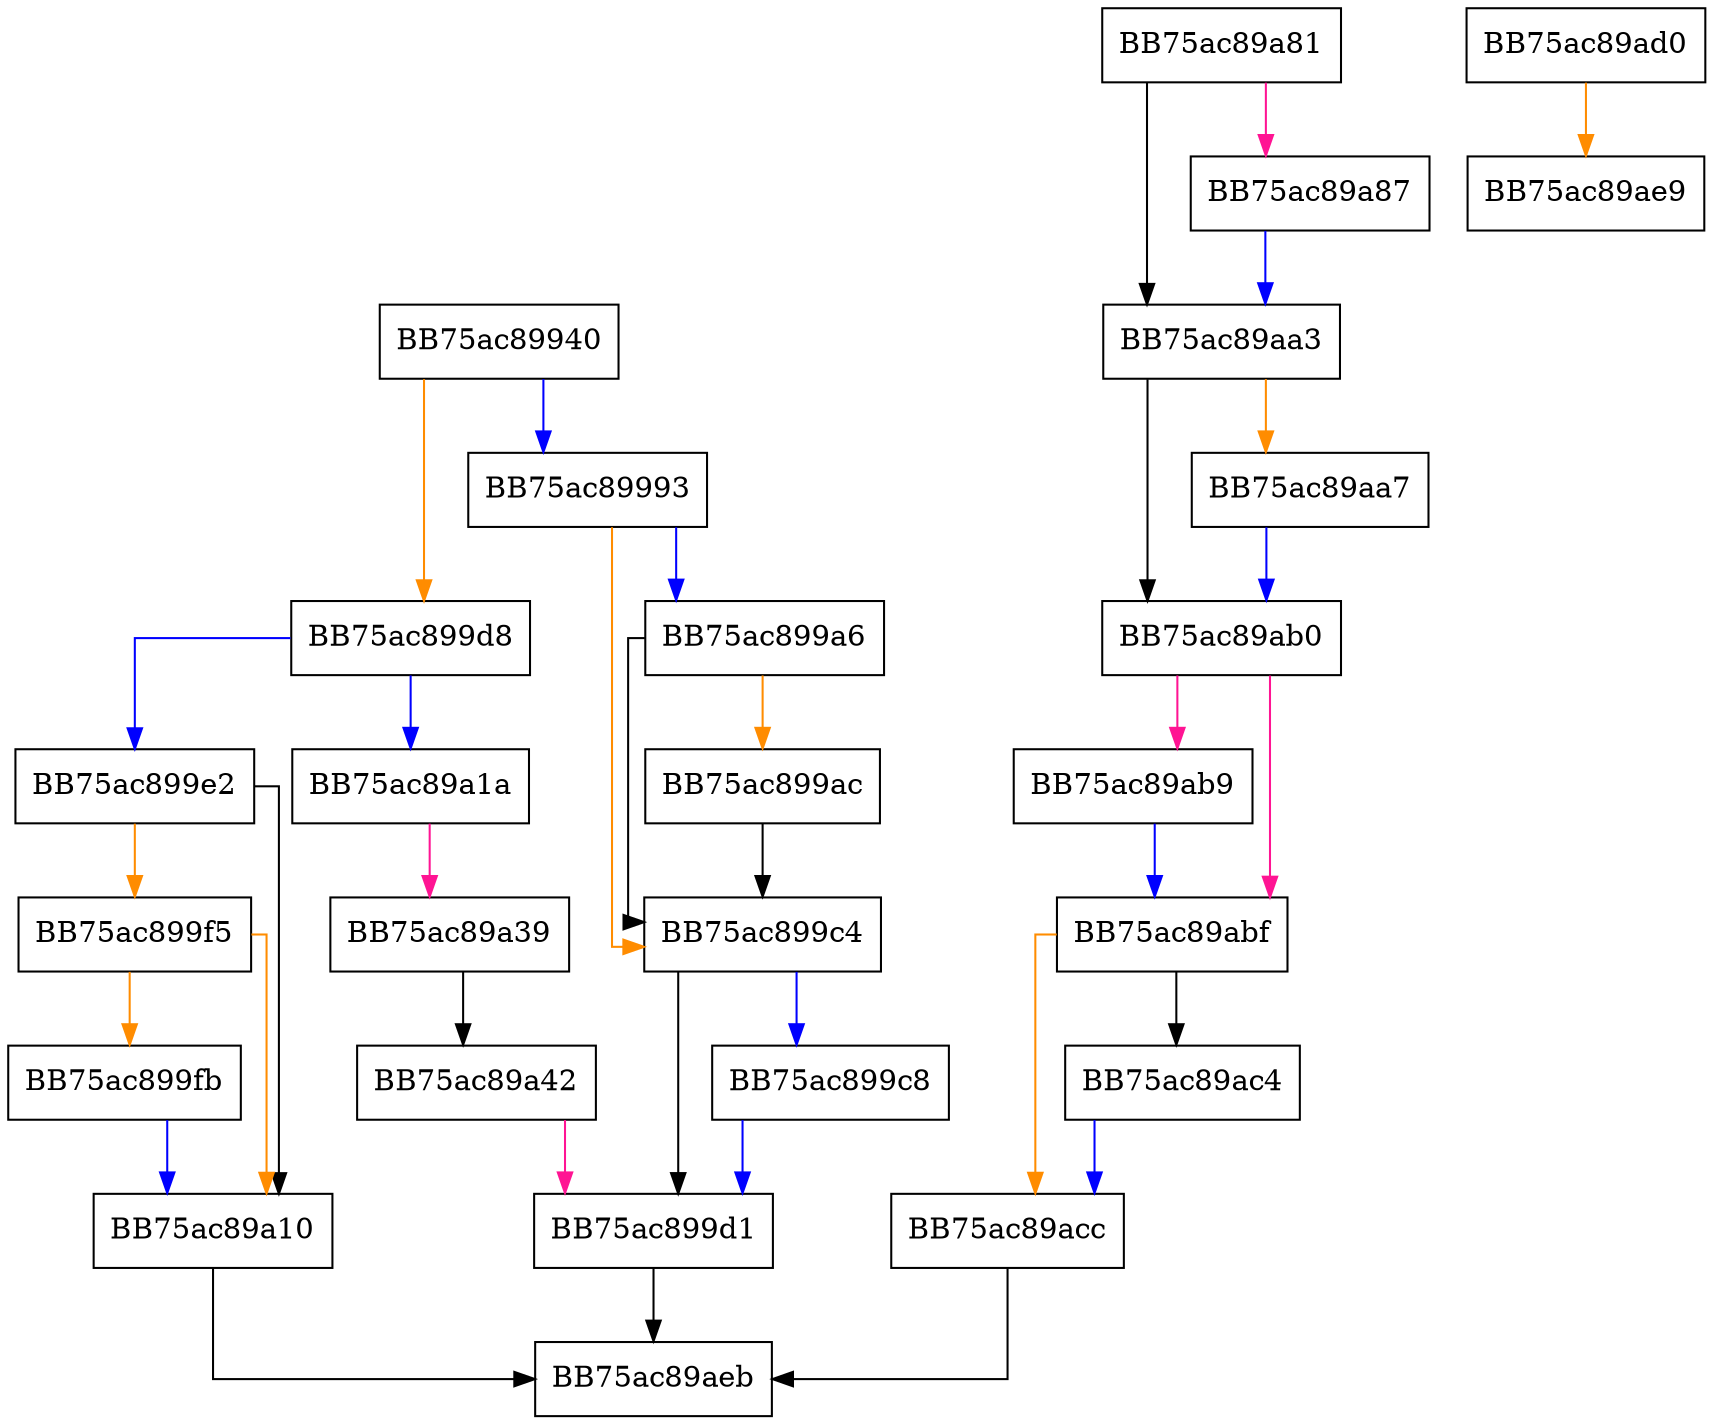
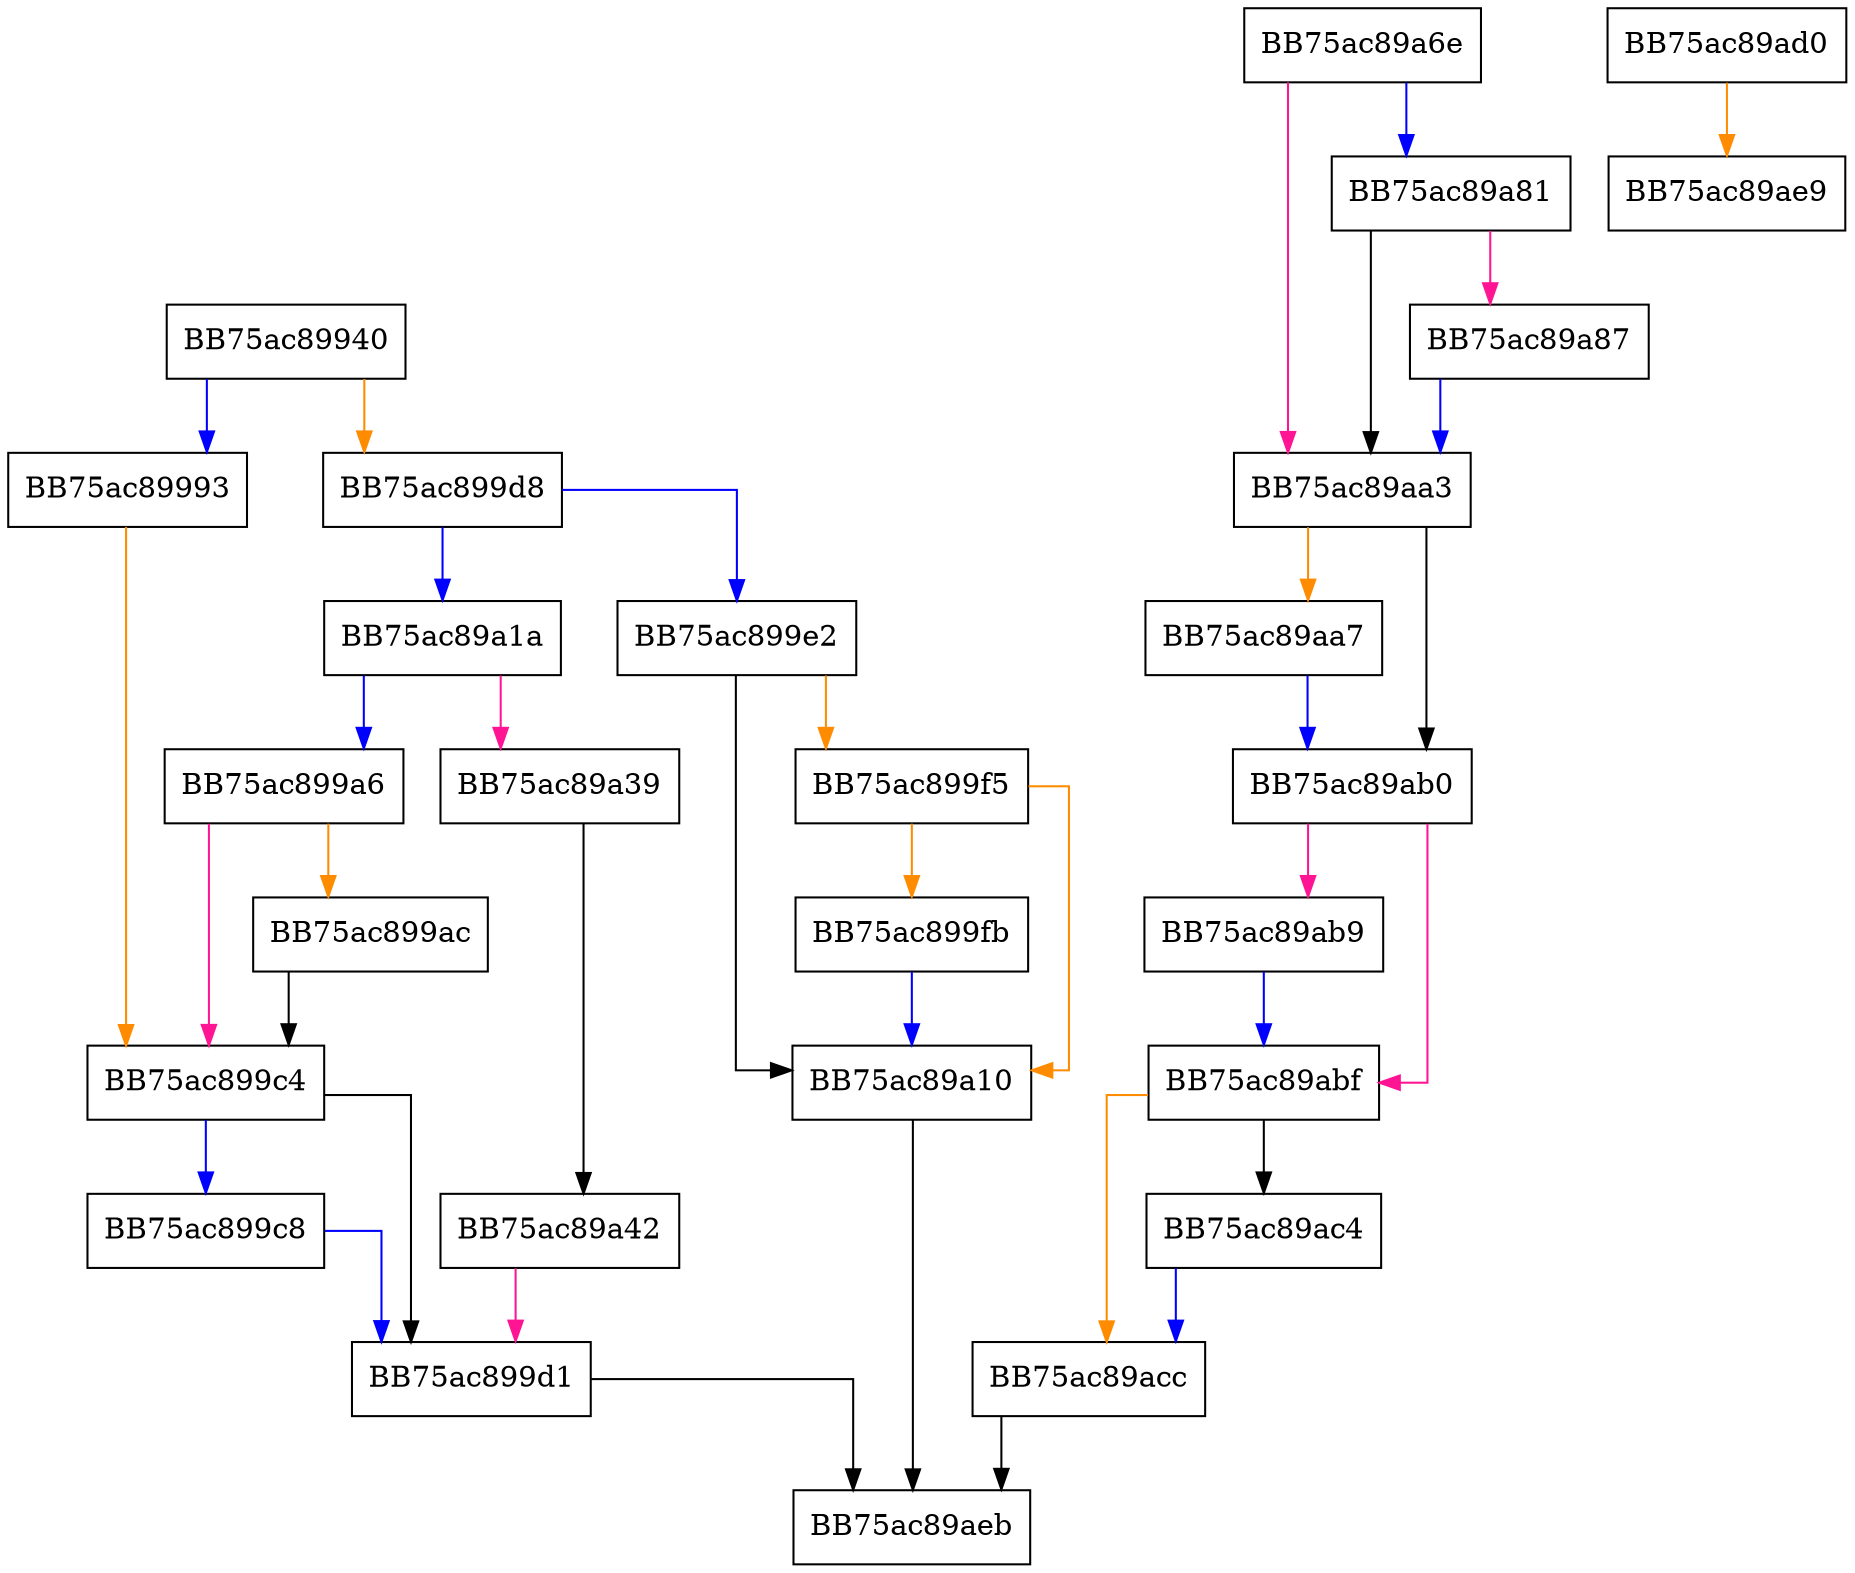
node "BB75ac89a6e": added
edge "BB75ac89993" -> "BB75ac899a6": now "BB75ac89a1a" -> "BB75ac899a6"
edge "BB75ac899a6" -> "BB75ac899c4": color black -> deeppink
